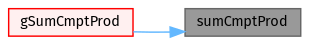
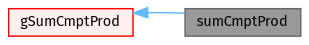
edge "gSumCmptProd" -> "sumCmptProd": reversed
